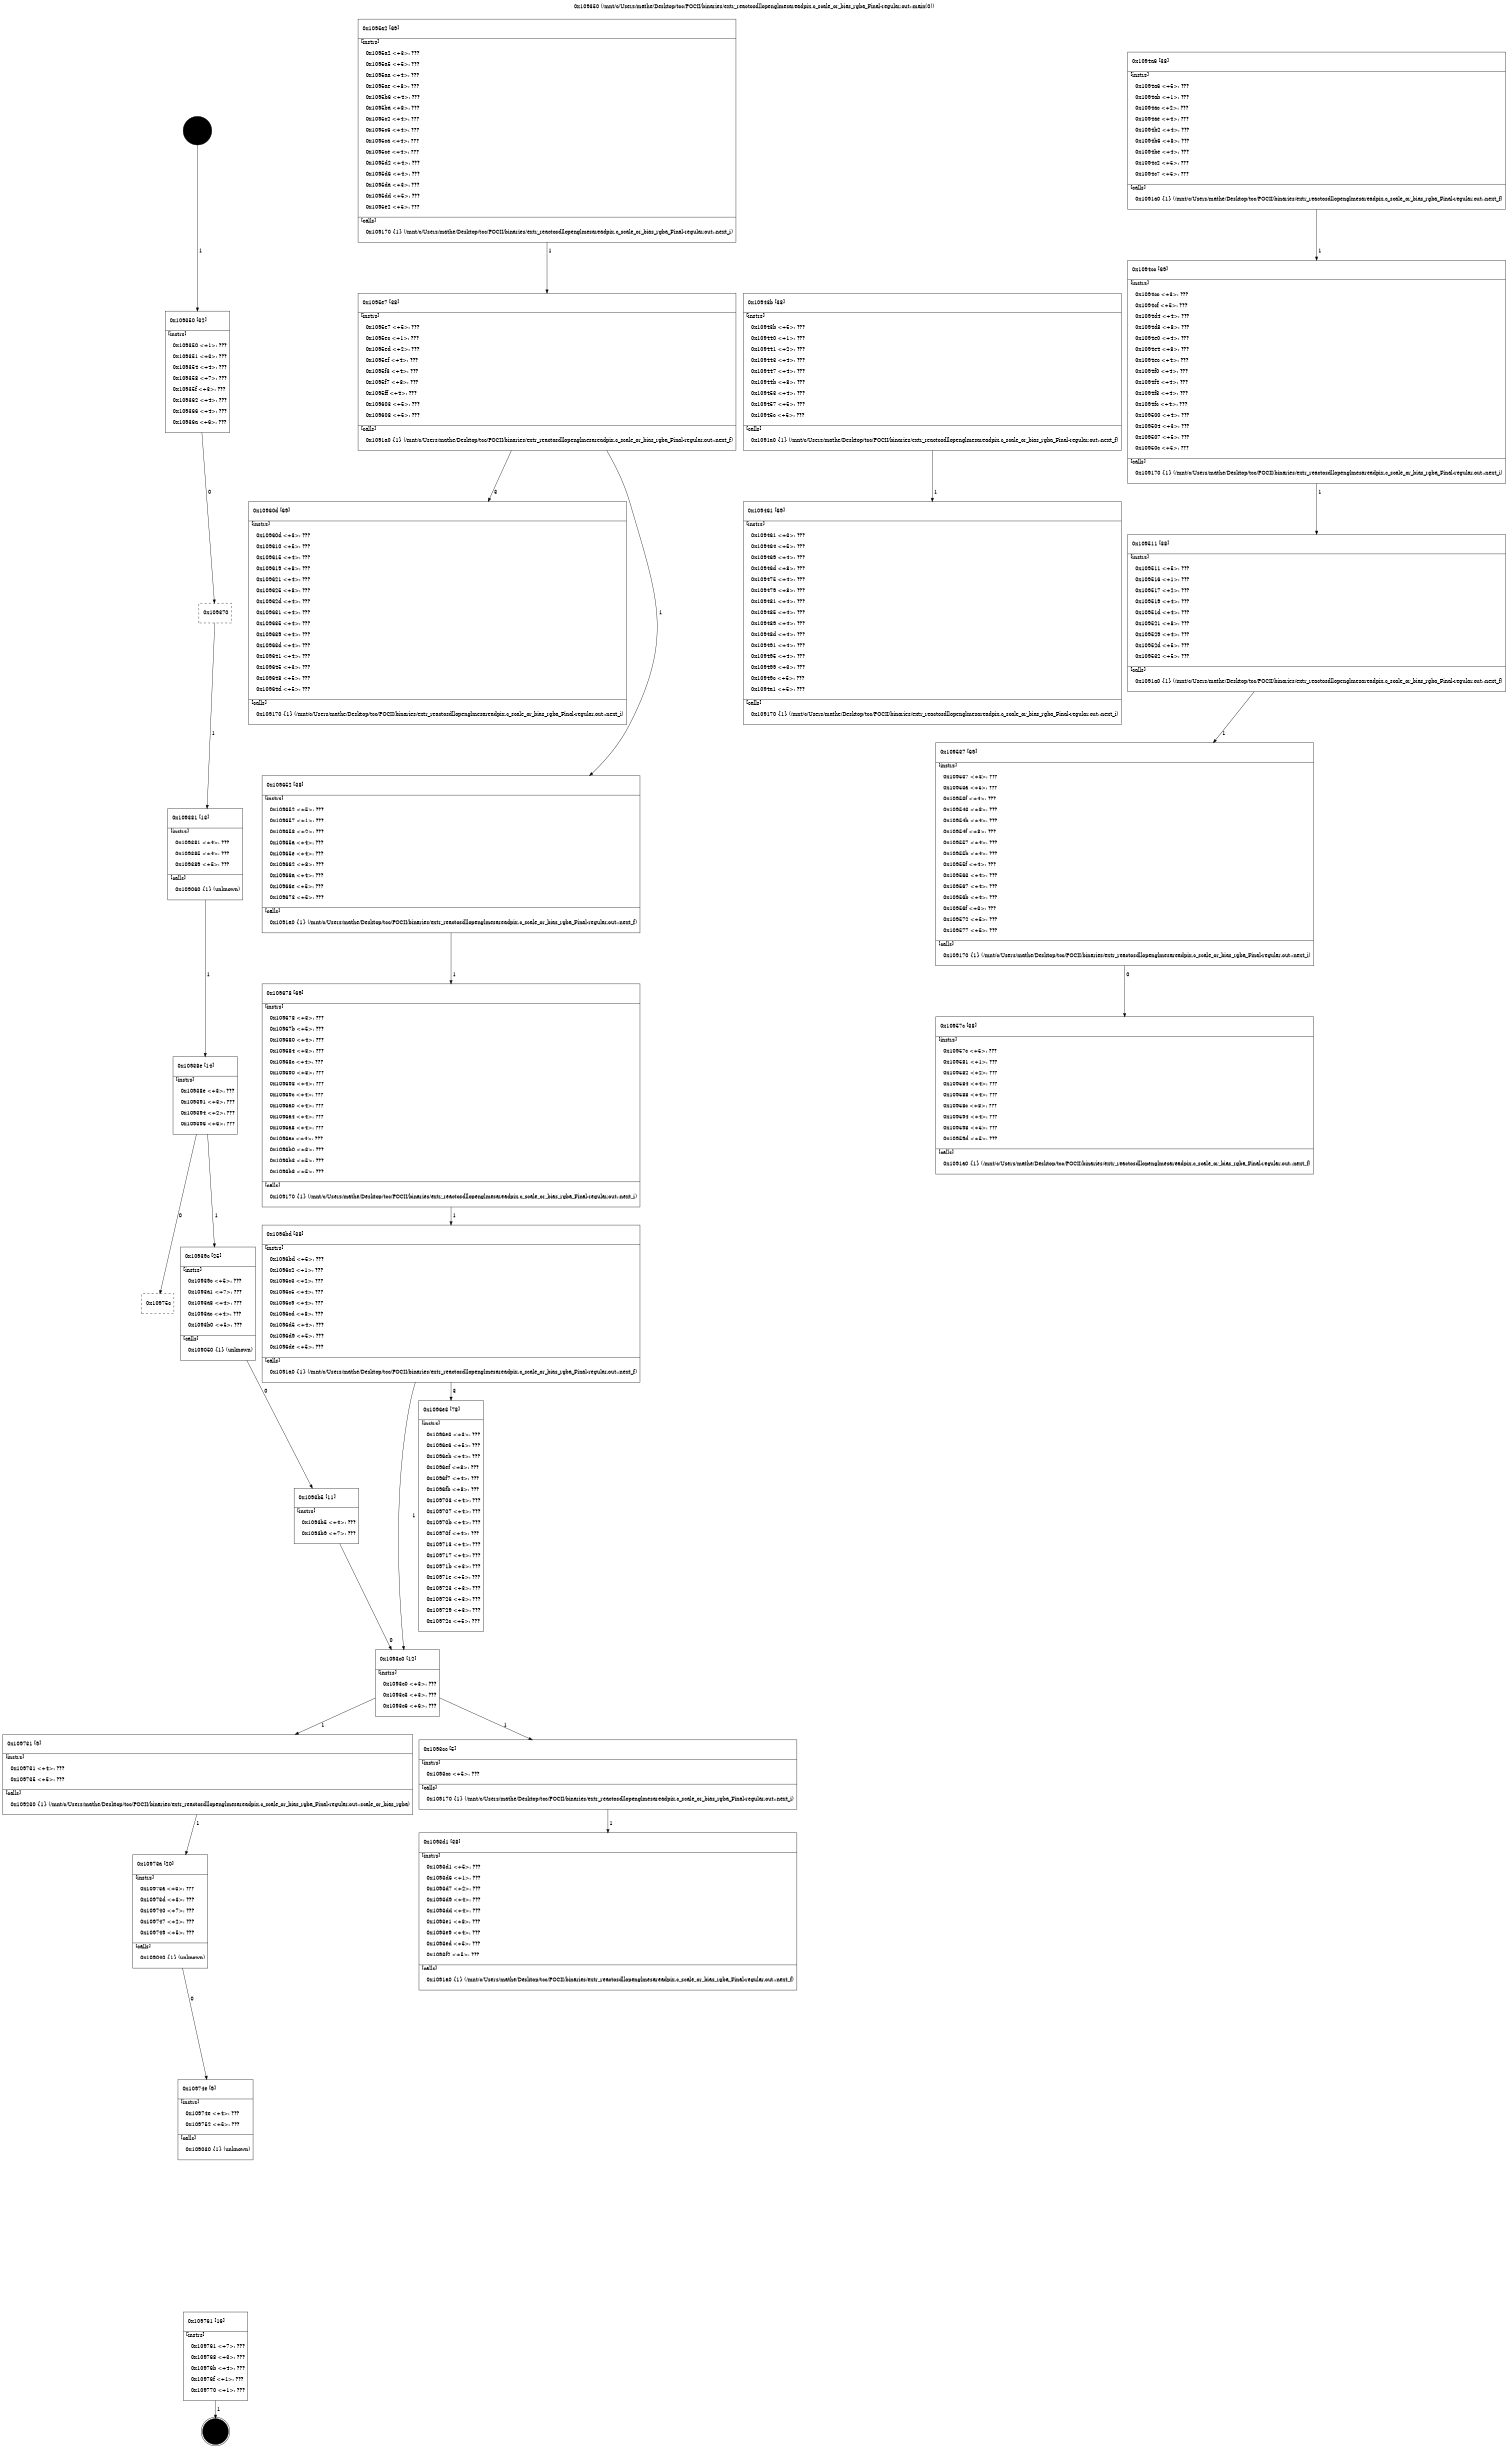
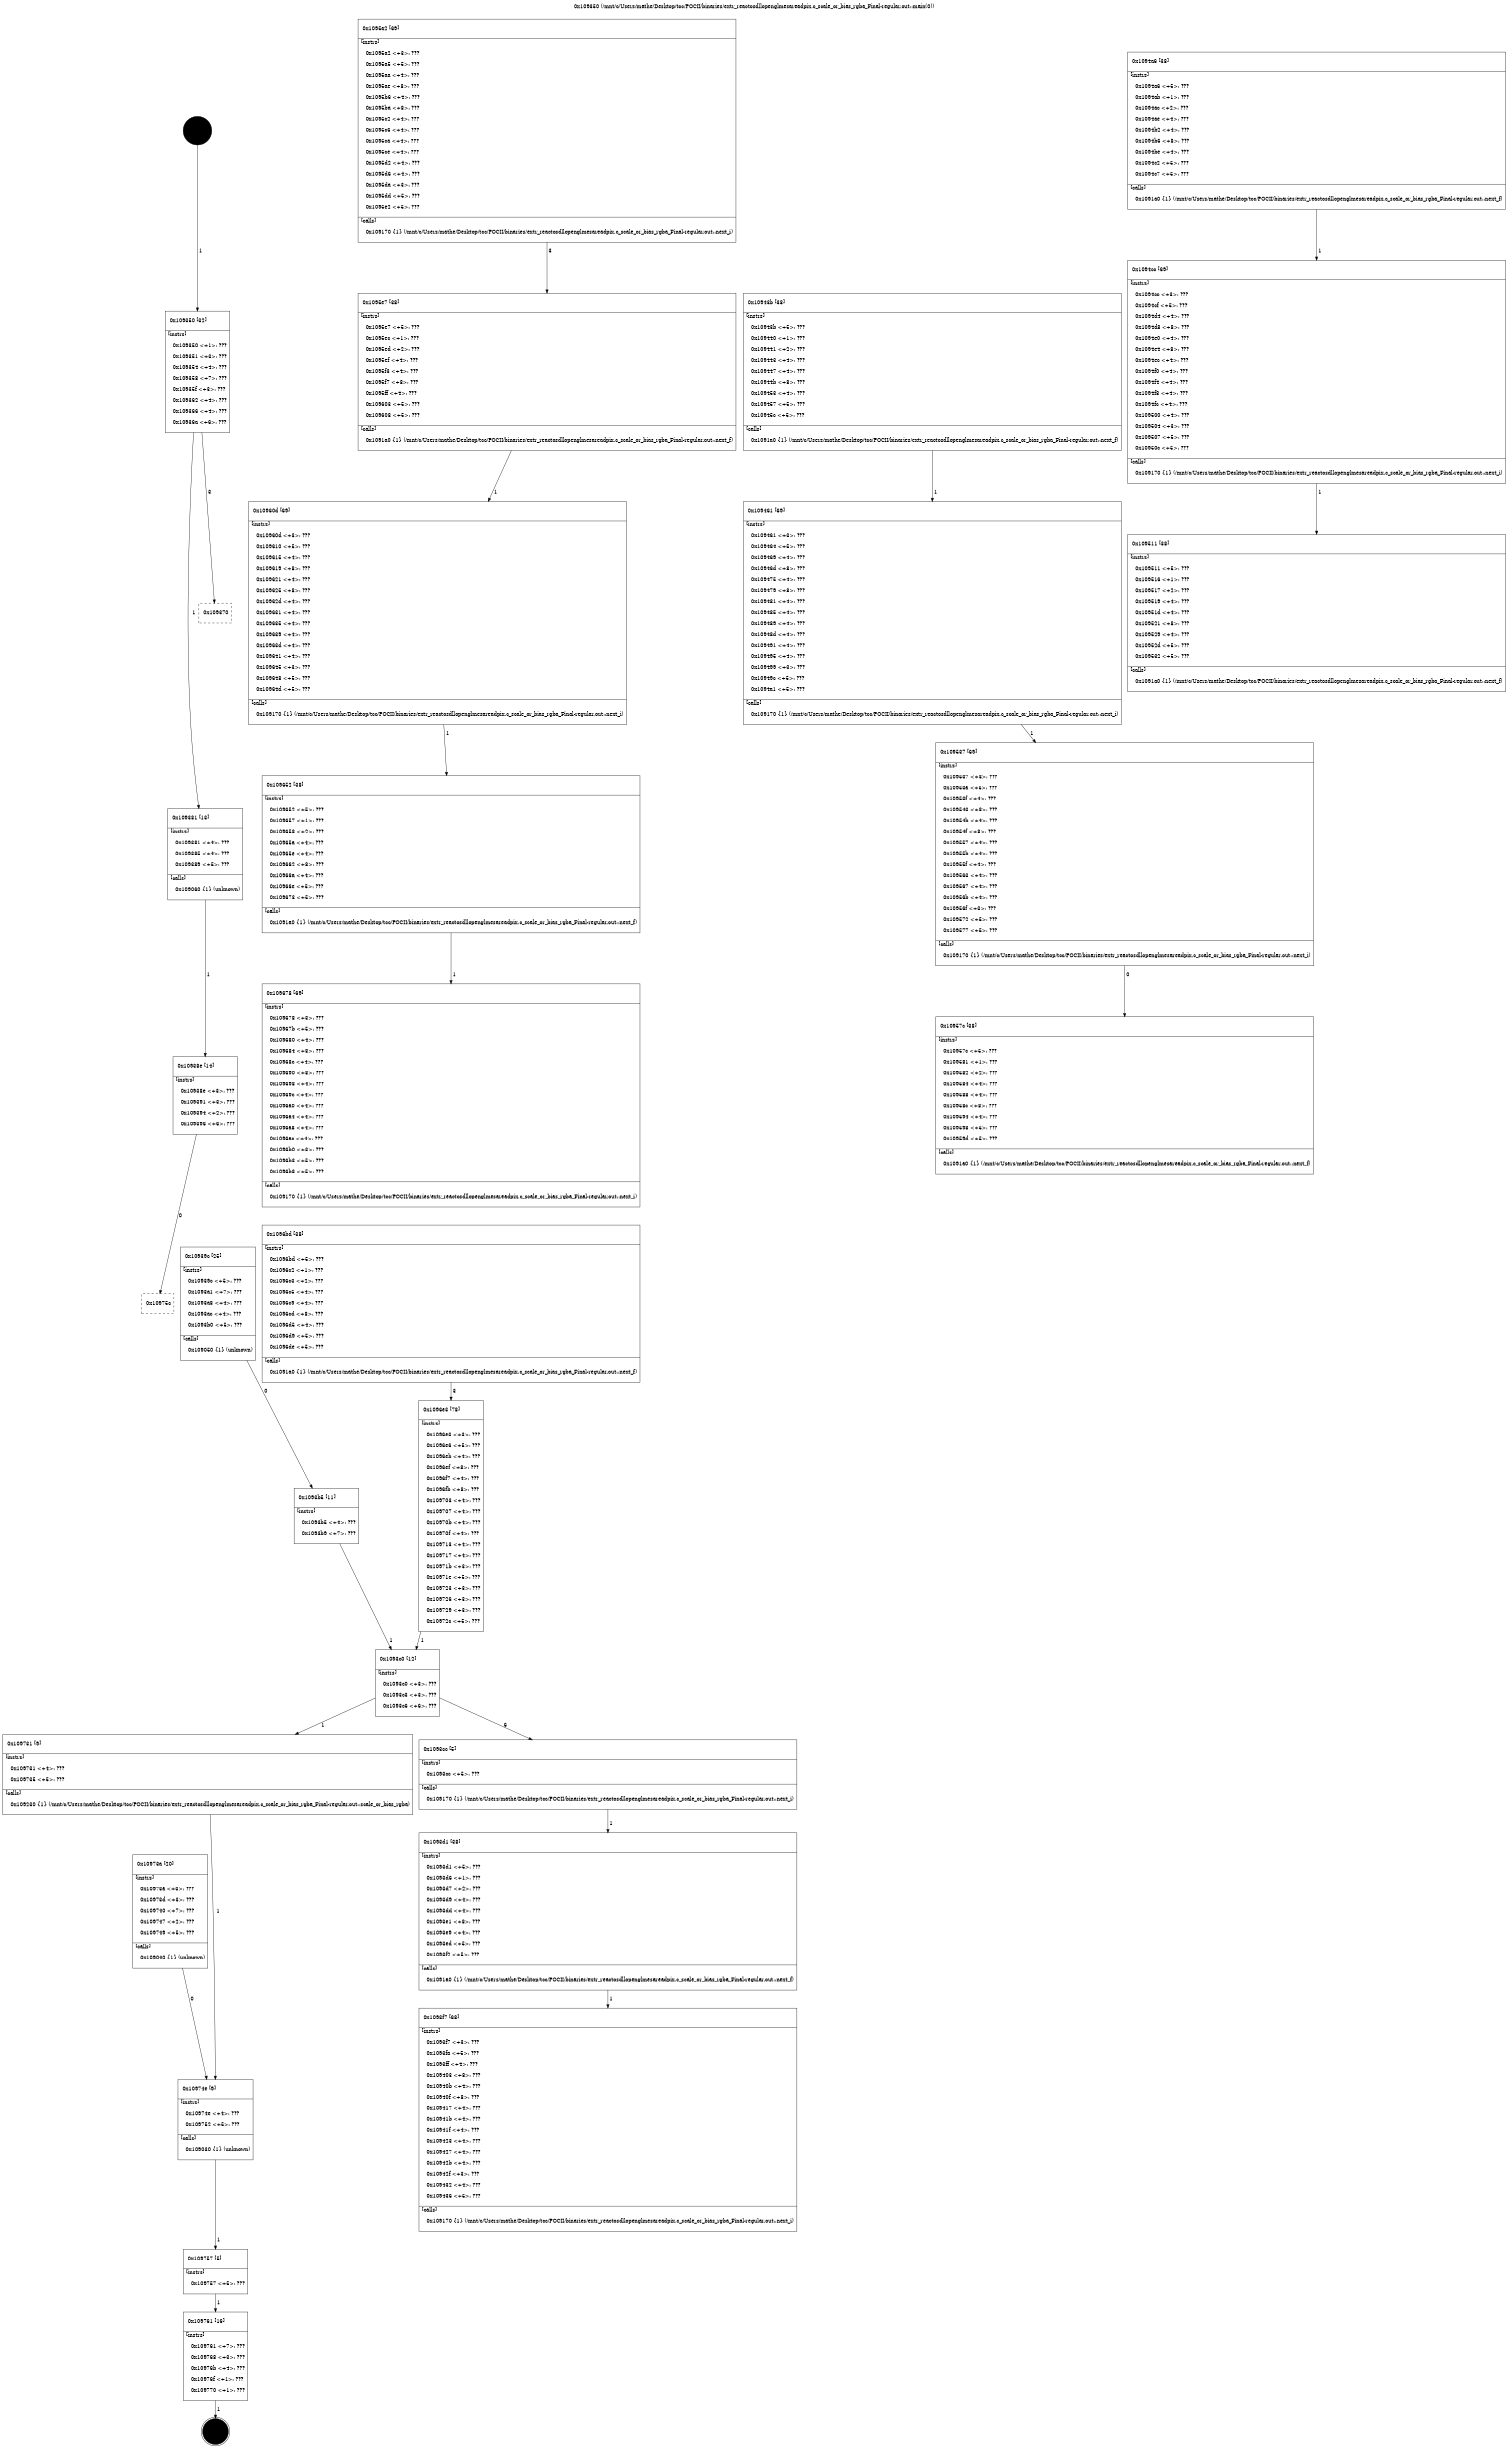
edge "0x1095a2 [69]" -> "0x1095e7 [38]": label " 1" -> " 3"
edge "0x109350 [32]" -> "0x109370": label " 0" -> " 3"
edge "0x1095e7 [38]" -> "0x10960d [69]": label " 3" -> " 1"
edge "0x1095e7 [38]" -> "0x109652 [38]": now "0x10960d [69]" -> "0x109652 [38]"
edge "0x109370" -> "0x109381 [13]": now "0x109350 [32]" -> "0x109381 [13]"
edge "0x109511 [38]" -> "0x109537 [69]": now "0x109461 [69]" -> "0x109537 [69]"
edge "0x10938e [14]" -> "0x10939c [25]": removed, label "1"
edge "0x109678 [69]" -> "0x1096bd [38]": removed, label "1"
edge "0x1096bd [38]" -> "0x1093c0 [12]": now "0x1096e3 [78]" -> "0x1093c0 [12]"
edge "0x1093b5 [11]" -> "0x1093c0 [12]": label " 0" -> " 1"
edge "0x1093c0 [12]" -> "0x1093cc [5]": label " 1" -> " 6"
edge "0x109731 [9]" -> "0x10973a [20]": now "0x109731 [9]" -> "0x10974e [9]"
node "0x1093f7 [68]": added
node "0x109757 [5]": added
